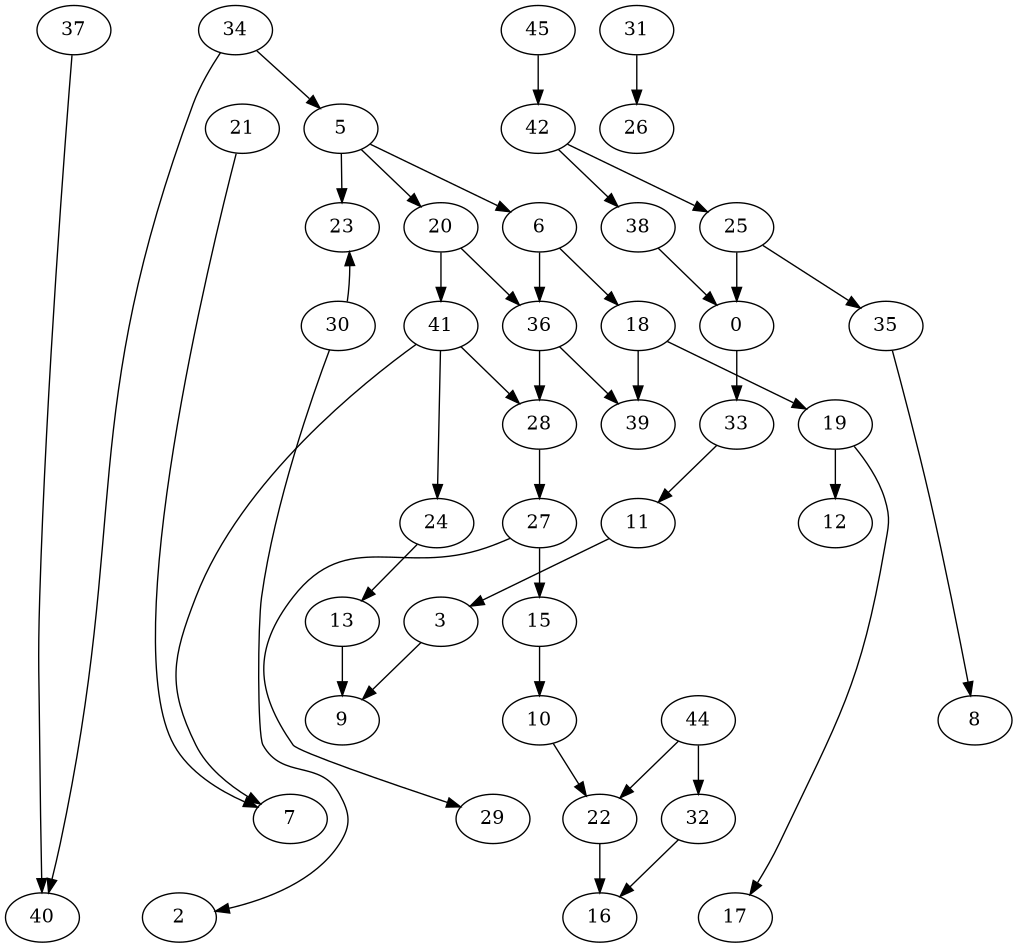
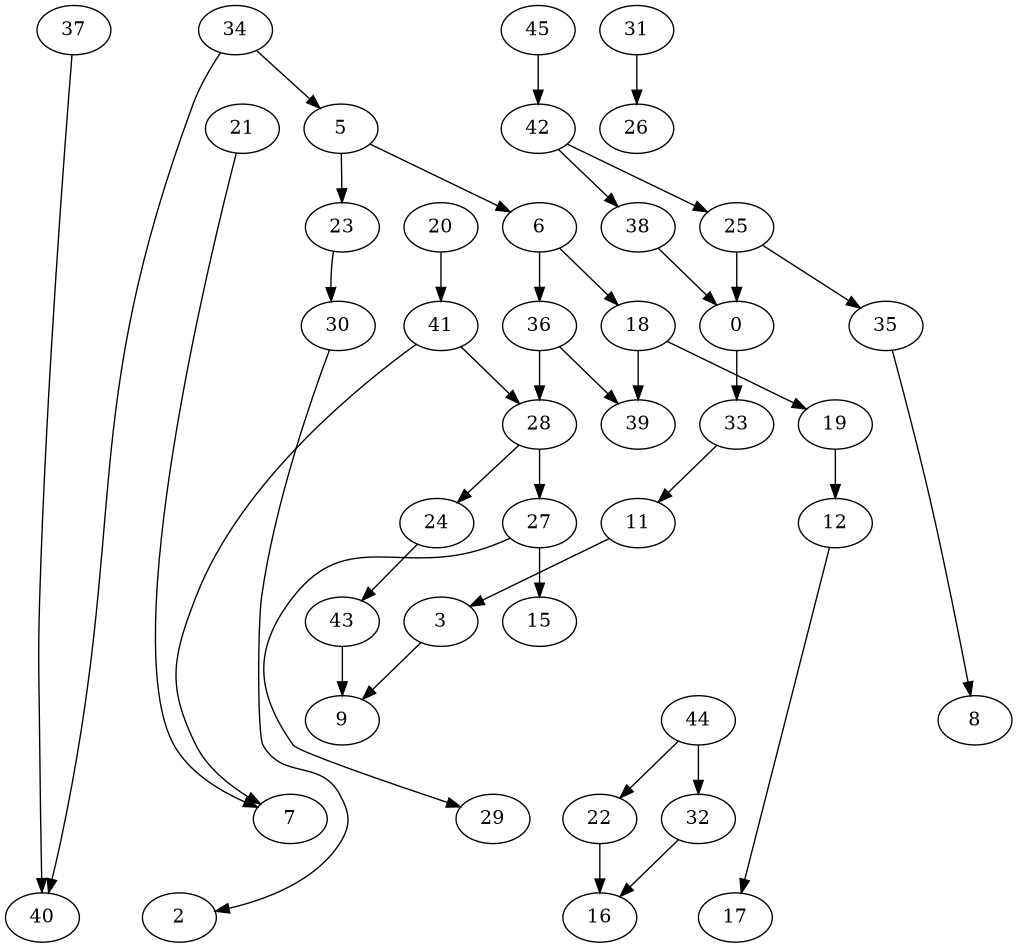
edge "5" -> "20": removed
edge "20" -> "36": removed
edge "30" -> "23": reversed
edge "41" -> "24": now "28" -> "24"
node "13": label "13" -> "43"
edge "19" -> "17": now "12" -> "17"
node "10": removed
